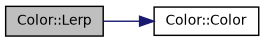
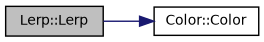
node "Color::Lerp": label "Color::Lerp" -> "Lerp::Lerp"
